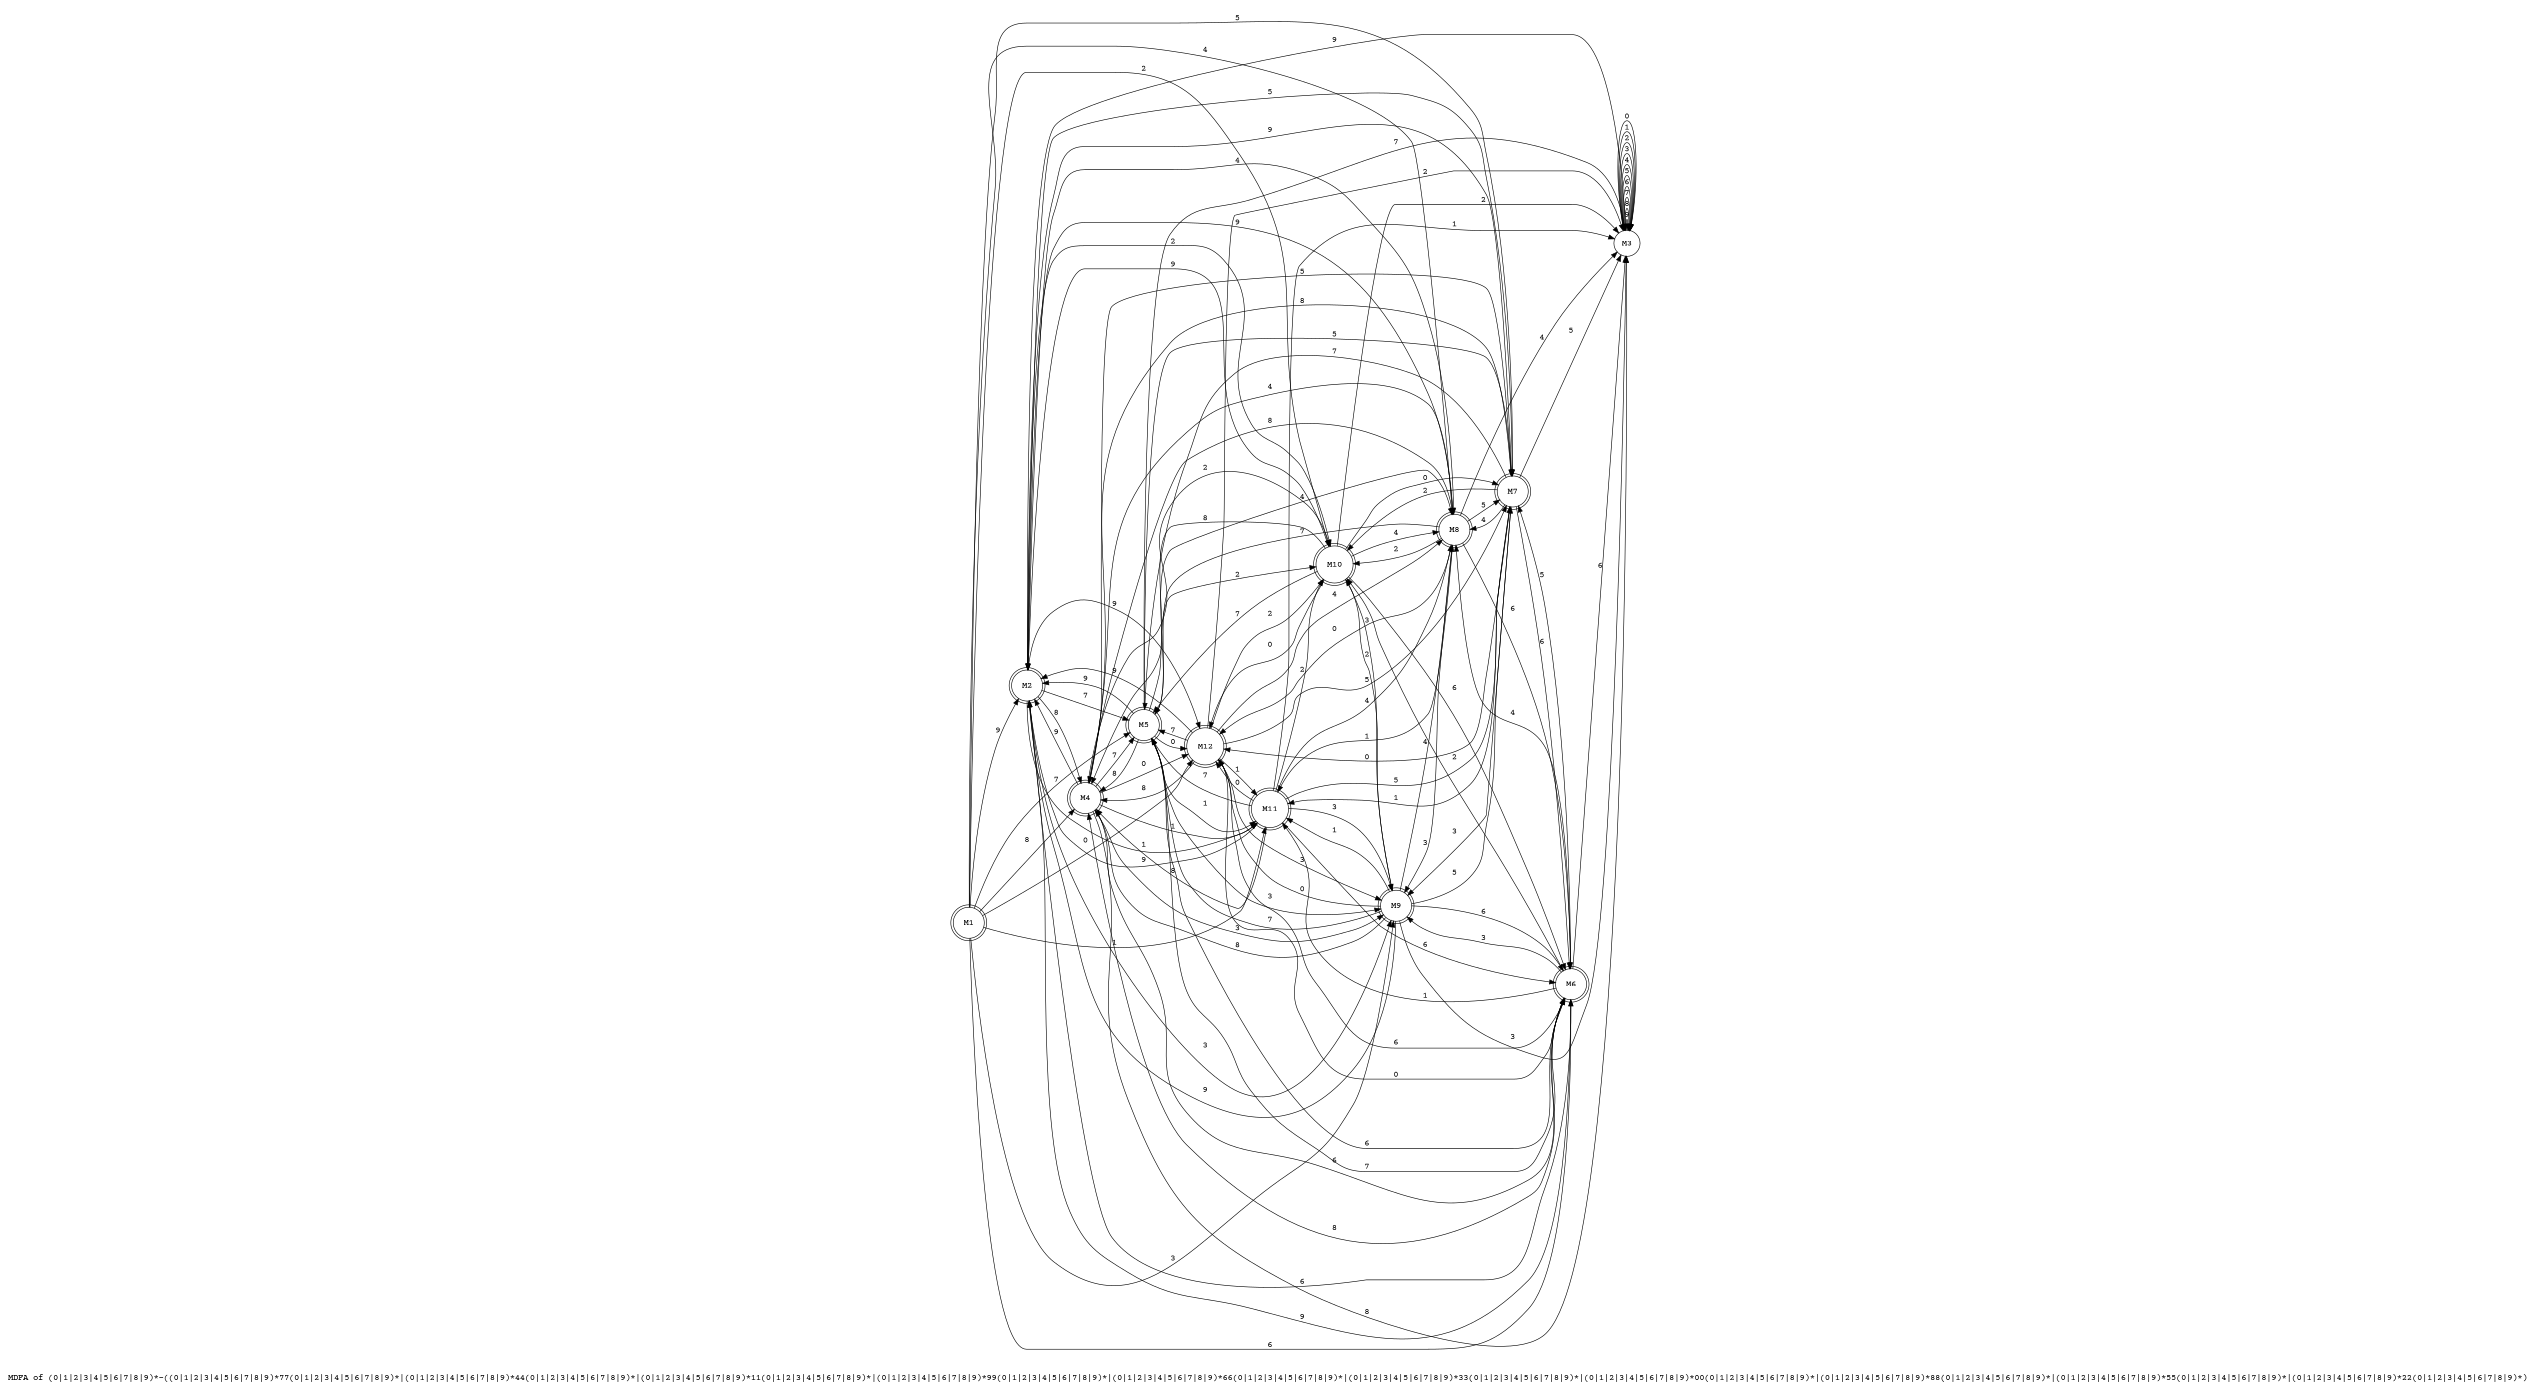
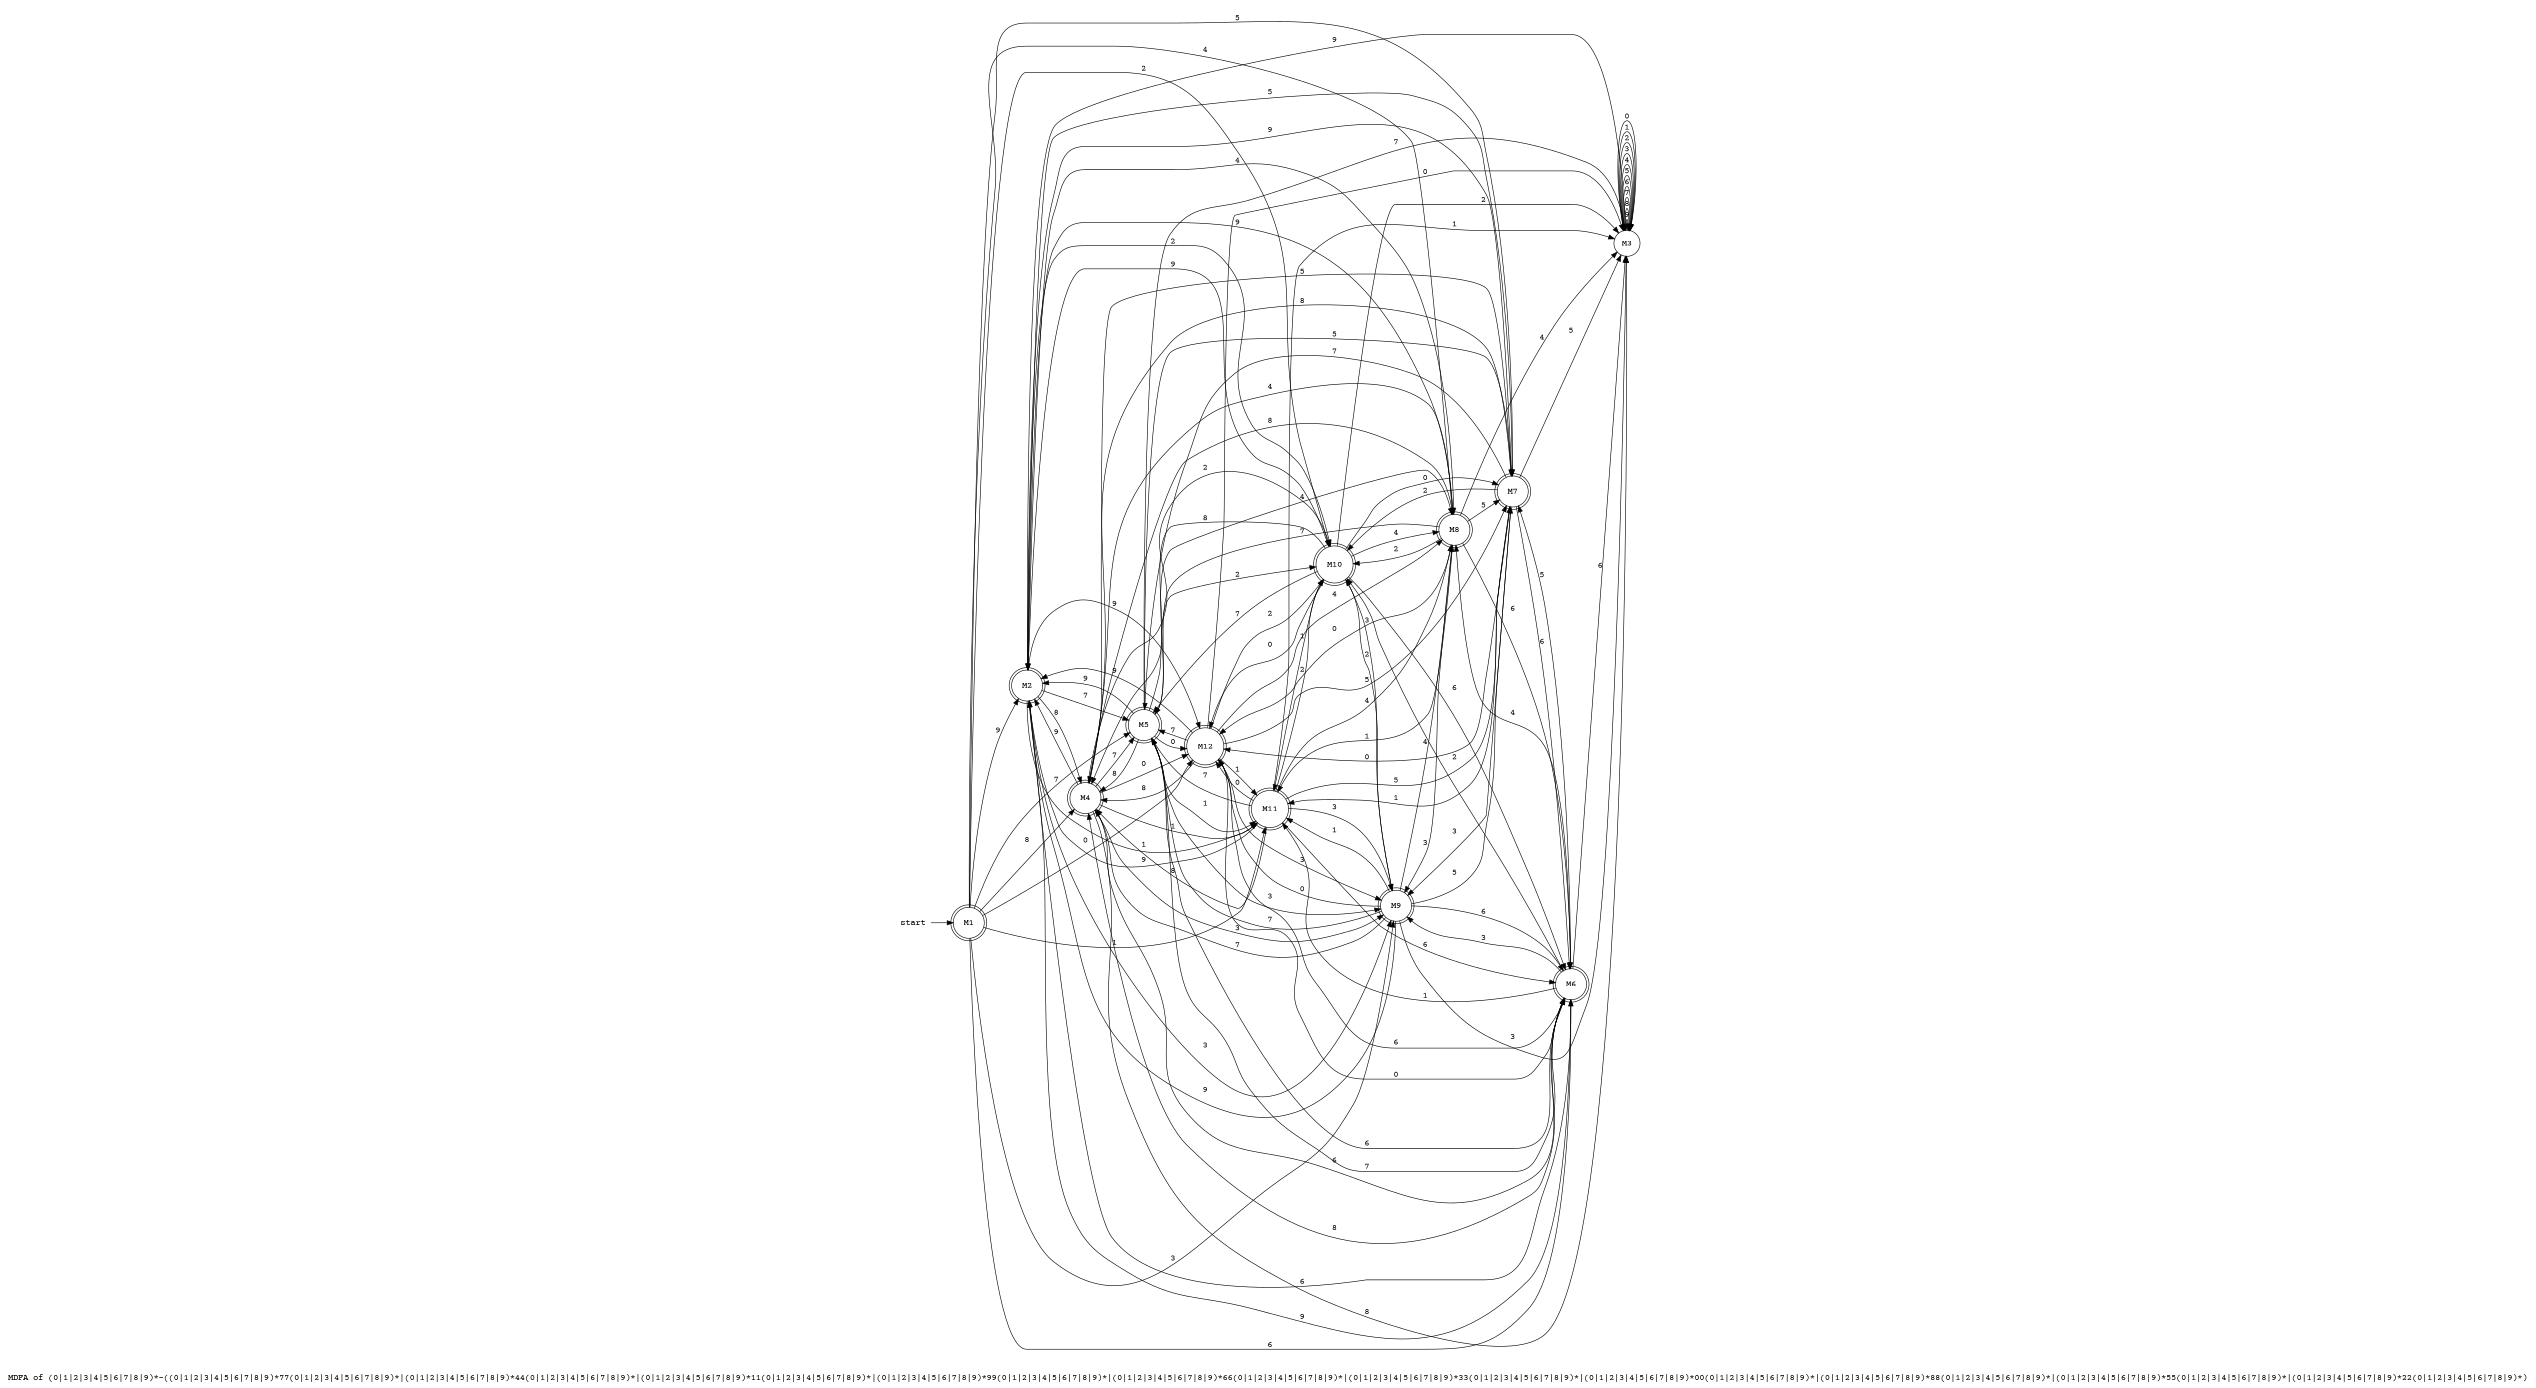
edge "M12" -> "M3": label "2" -> "0"
edge "M7" -> "M8": removed, label "4"
edge "M10" -> "M11": added, label "1"
node "start": added
edge "M9" -> "M4": label "8" -> "7"
